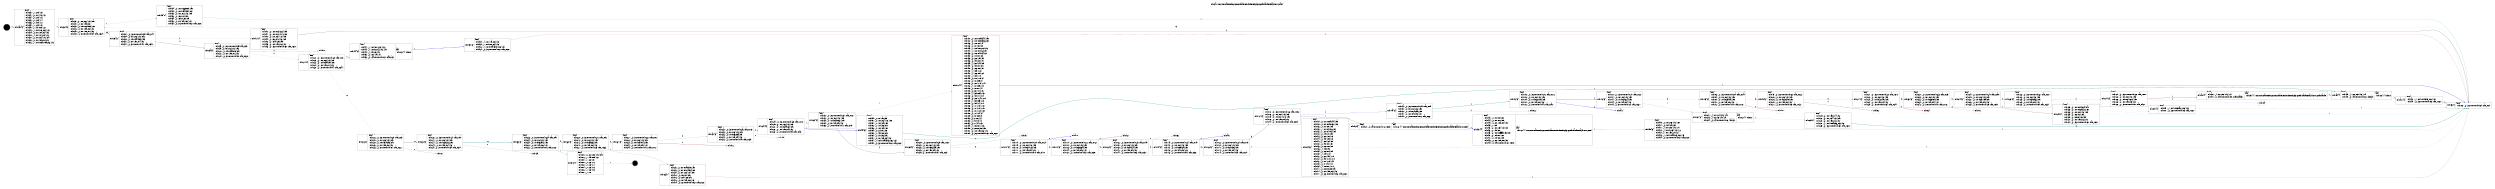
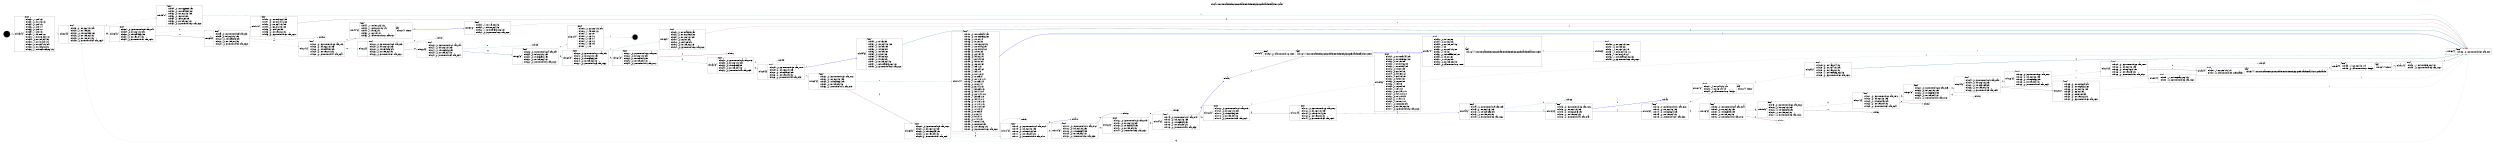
edge "0x4019df [33]" -> "0x401a09 [9]": now "0x4019df [33]" -> "0x401e60 [5]"
edge "0x401781 [25]" -> "0x40198d [5]": now "0x401adc" -> "0x40198d [5]"
